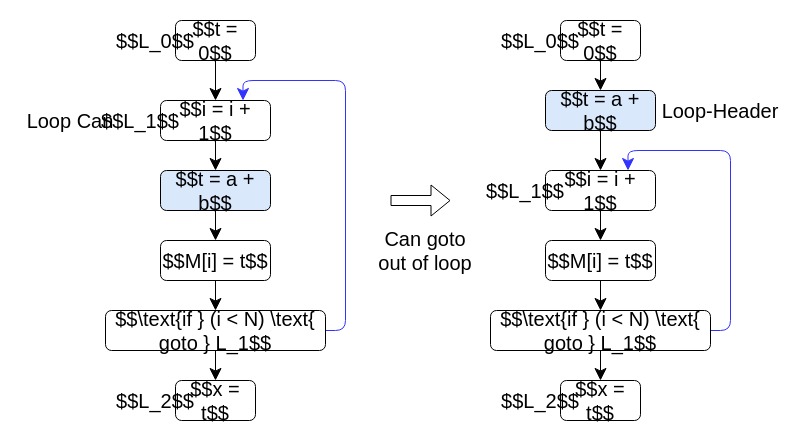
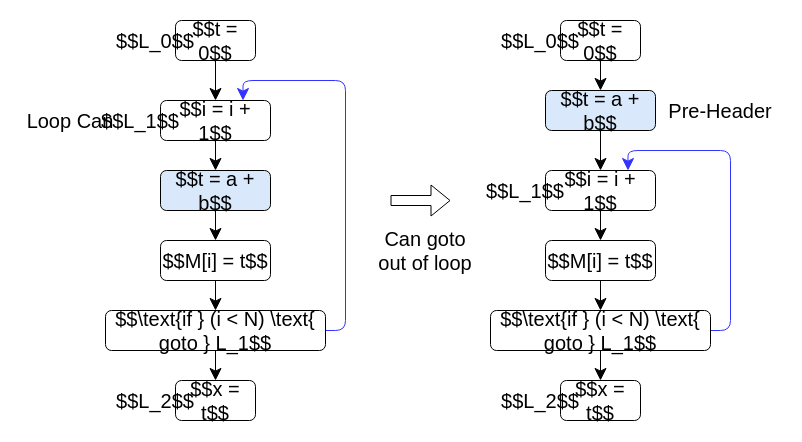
node "Loop-Header": label "Loop-Header" -> "Pre-Header"
